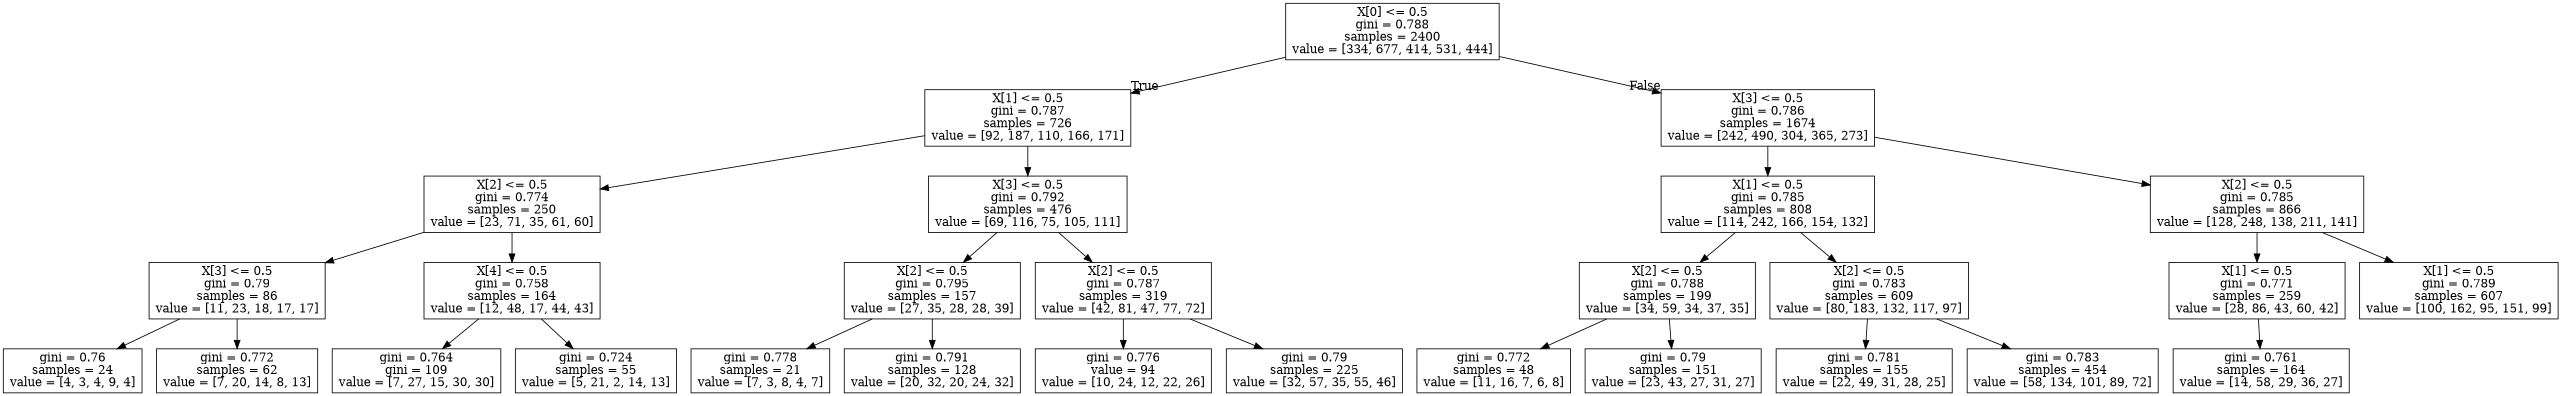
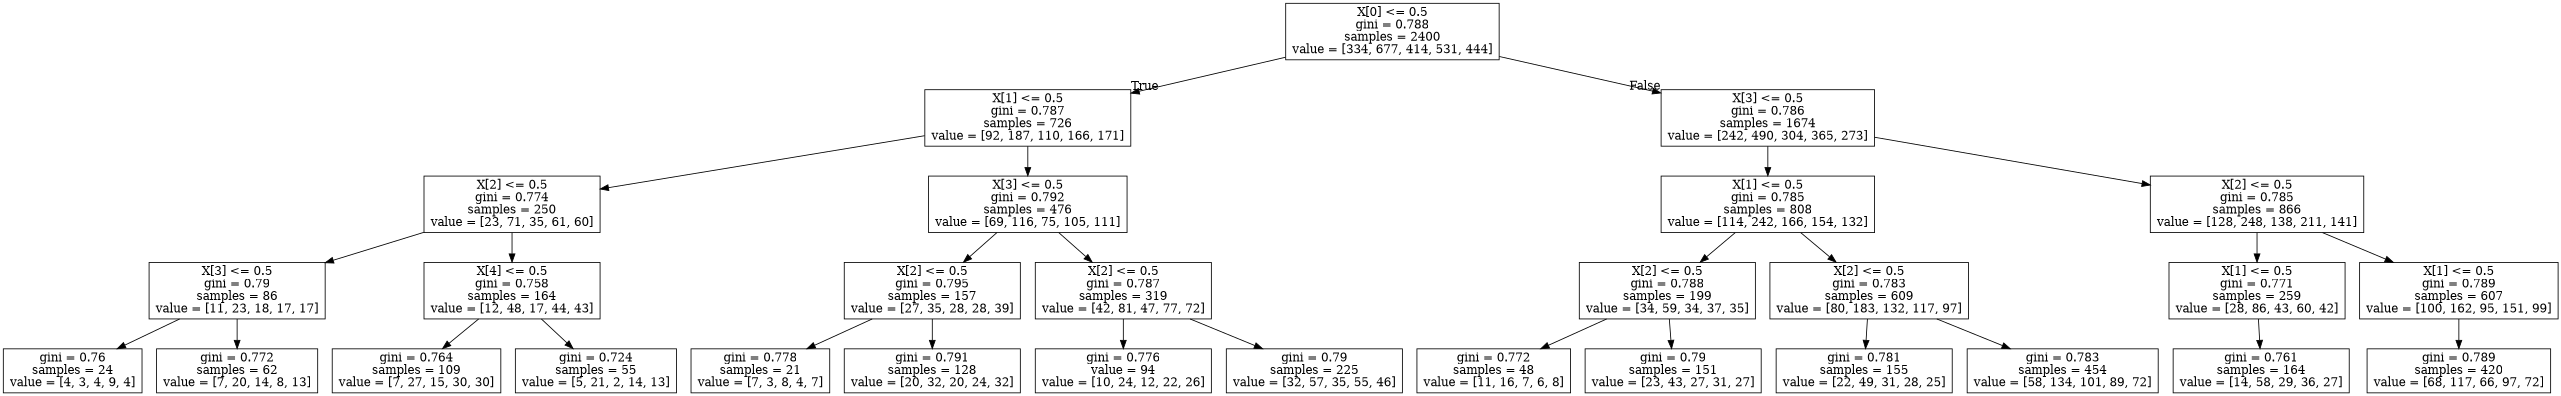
node "gini = 0.764 gini = 109 value = [7, 27, 15, 30, 30]": label "gini = 0.764 gini = 109 value = [7, 27, 15, 30, 30]" -> "gini = 0.764 samples = 109 value = [7, 27, 15, 30, 30]"
node "gini = 0.789 samples = 420 value = [68, 117, 66, 97, 72]": added
